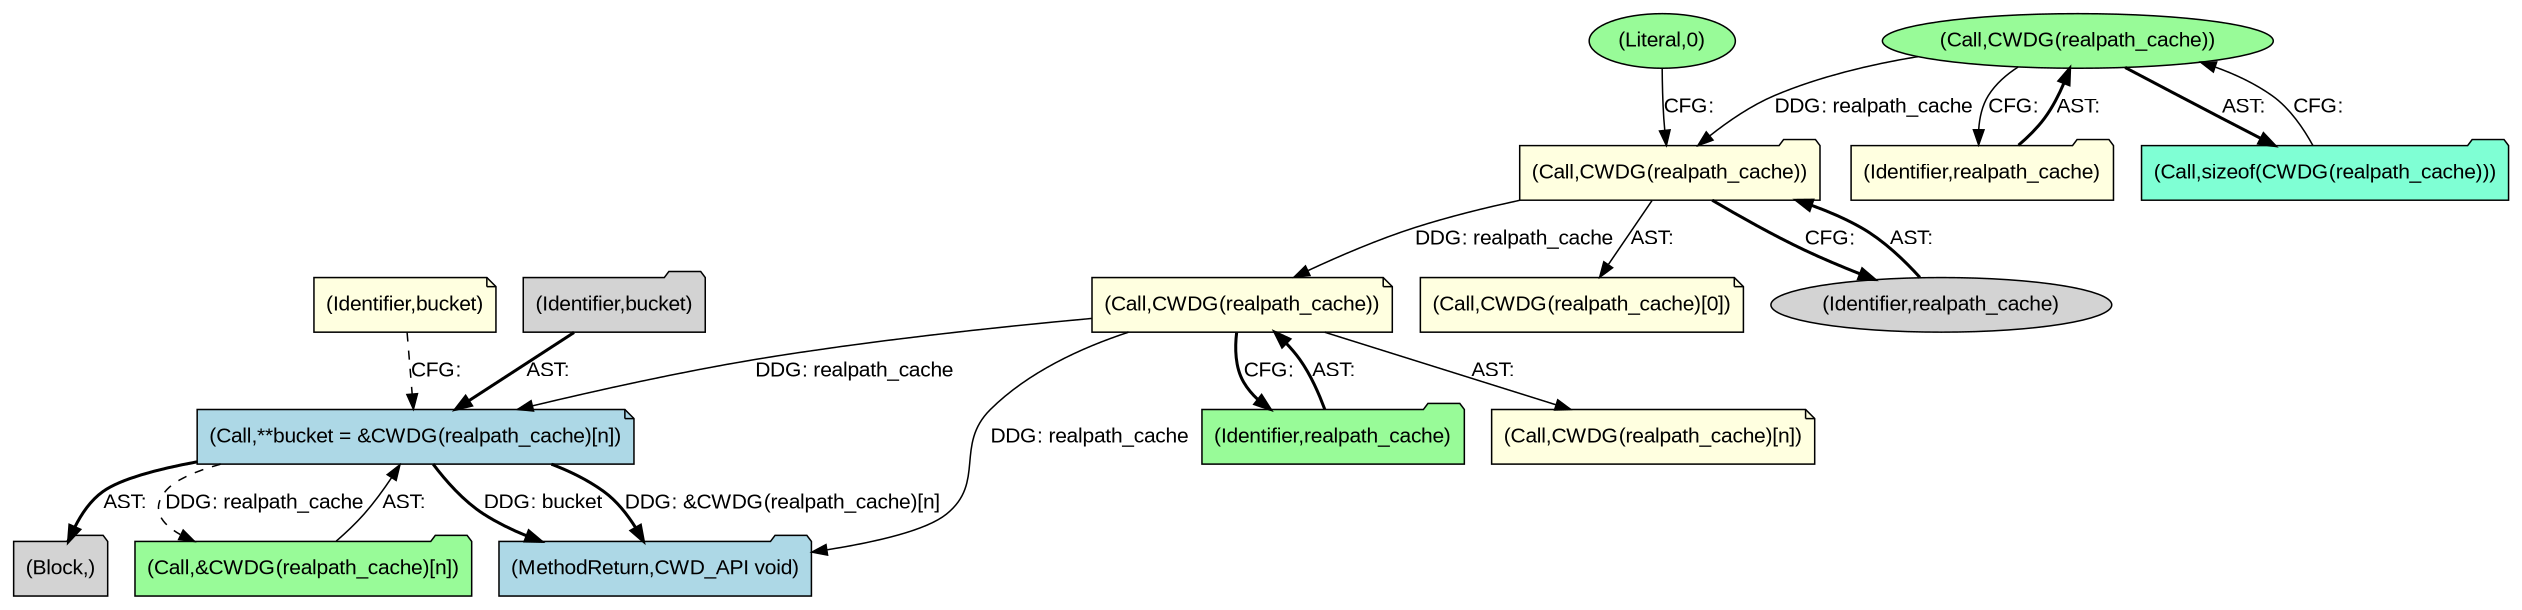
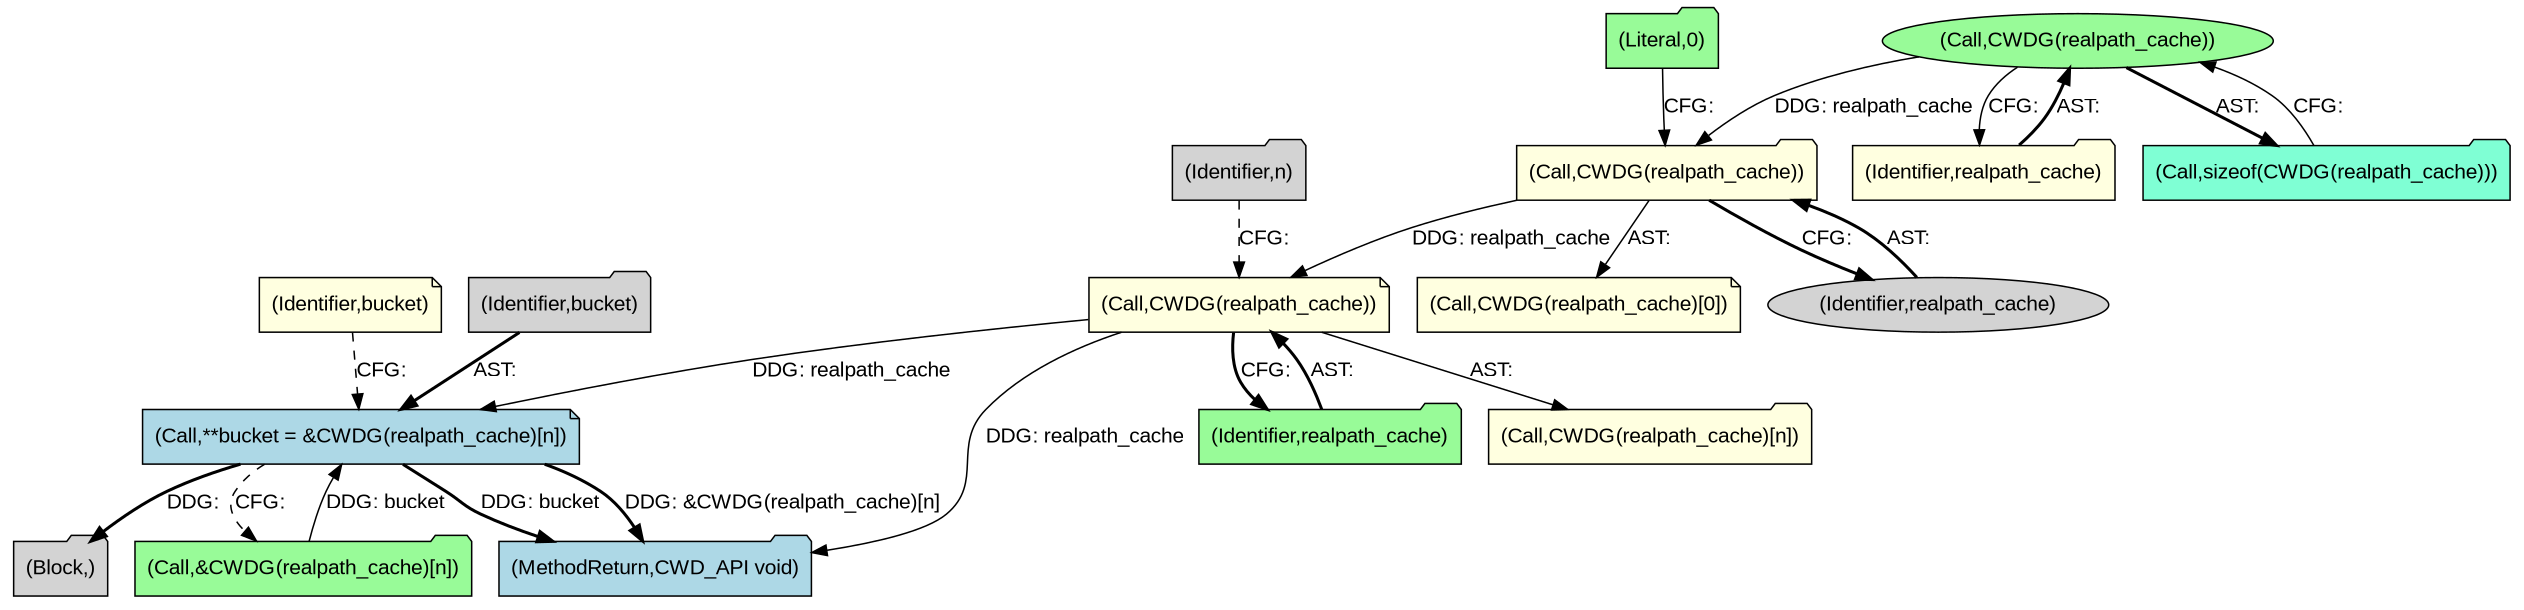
node "(Literal,0)": shape ellipse -> folder
node "(Identifier,n)": added
node "(Call,CWDG(realpath_cache)[n])": shape note -> folder
edge "(Call,**bucket = &CWDG(realpath_cache)[n])" -> "(Block,)": label "AST: " -> "DDG: "
edge "(Call,**bucket = &CWDG(realpath_cache)[n])" -> "(Call,&CWDG(realpath_cache)[n])": label "DDG: realpath_cache" -> "CFG: "
edge "(Call,&CWDG(realpath_cache)[n])" -> "(Call,**bucket = &CWDG(realpath_cache)[n])": label "AST: " -> "DDG: bucket"
